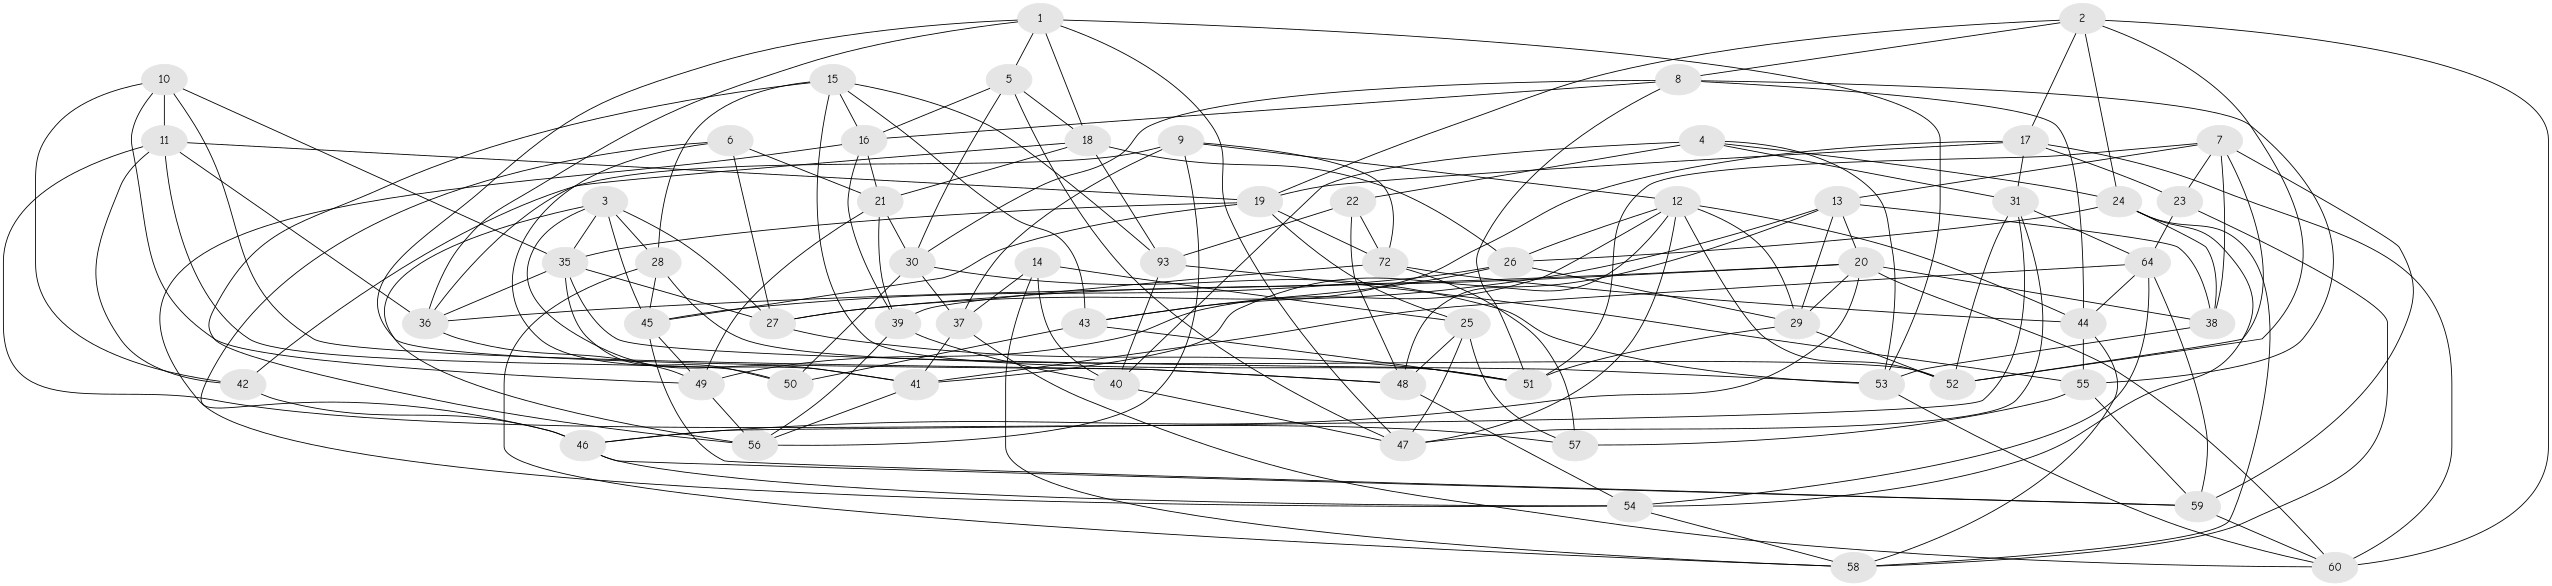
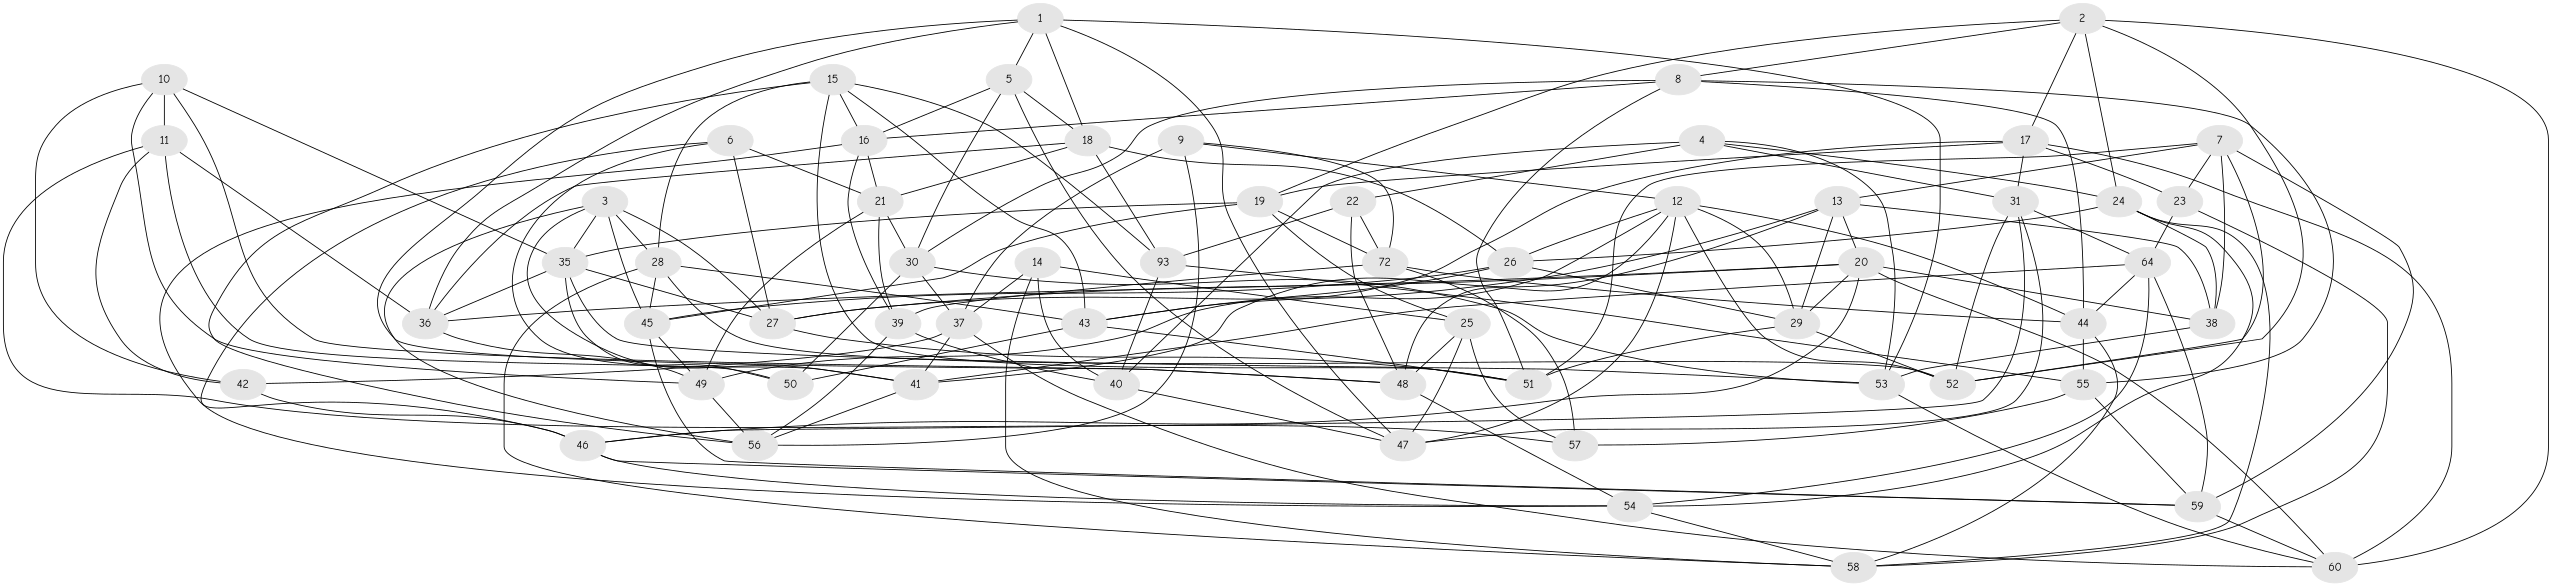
edge "11" -- "19": removed
edge "9" -- "42": now "37" -- "42"
edge "28" -- "43": added
